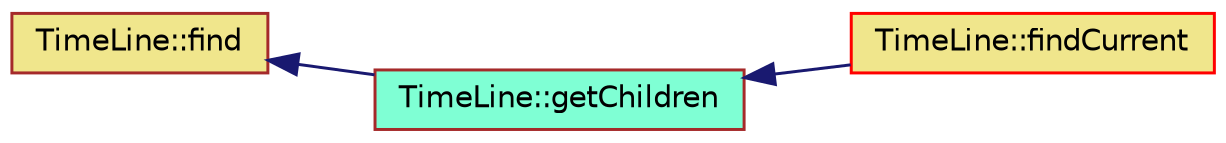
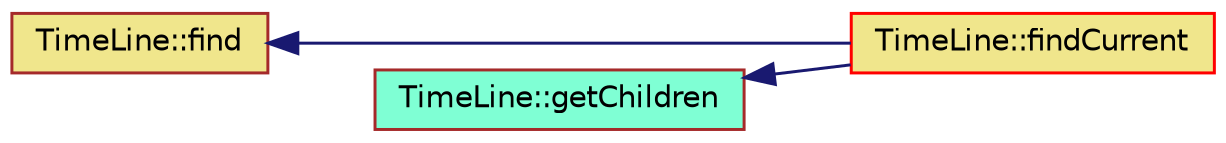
edge "TimeLine::getChildren" -> "TimeLine::find": now "TimeLine::findCurrent" -> "TimeLine::find"
